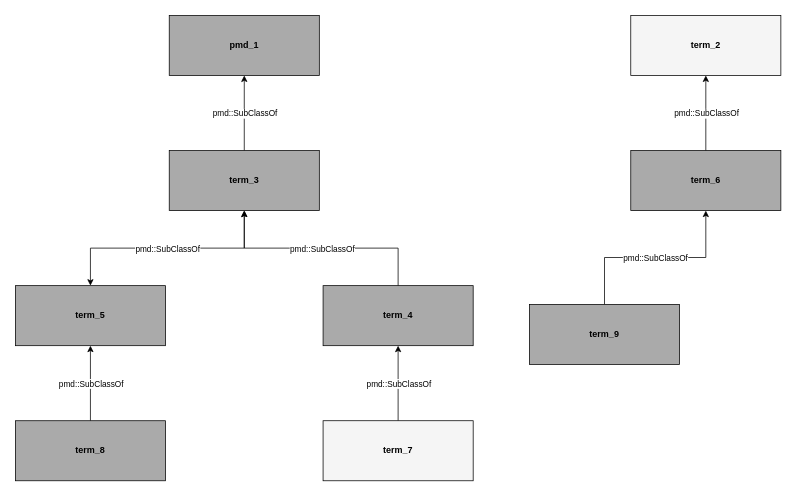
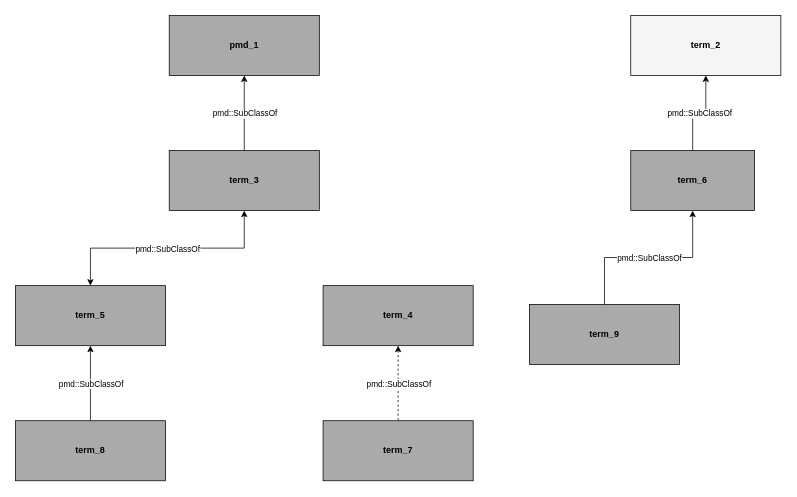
node "term_6": size 150x60 -> 124x60
edge "term_4" -> "term_3": removed, label "pmd::SubClassOf"
edge "term_7" -> "term_4": style solid -> dashed
node "term_7": fillcolor #f5f5f5 -> #aaaaaa
